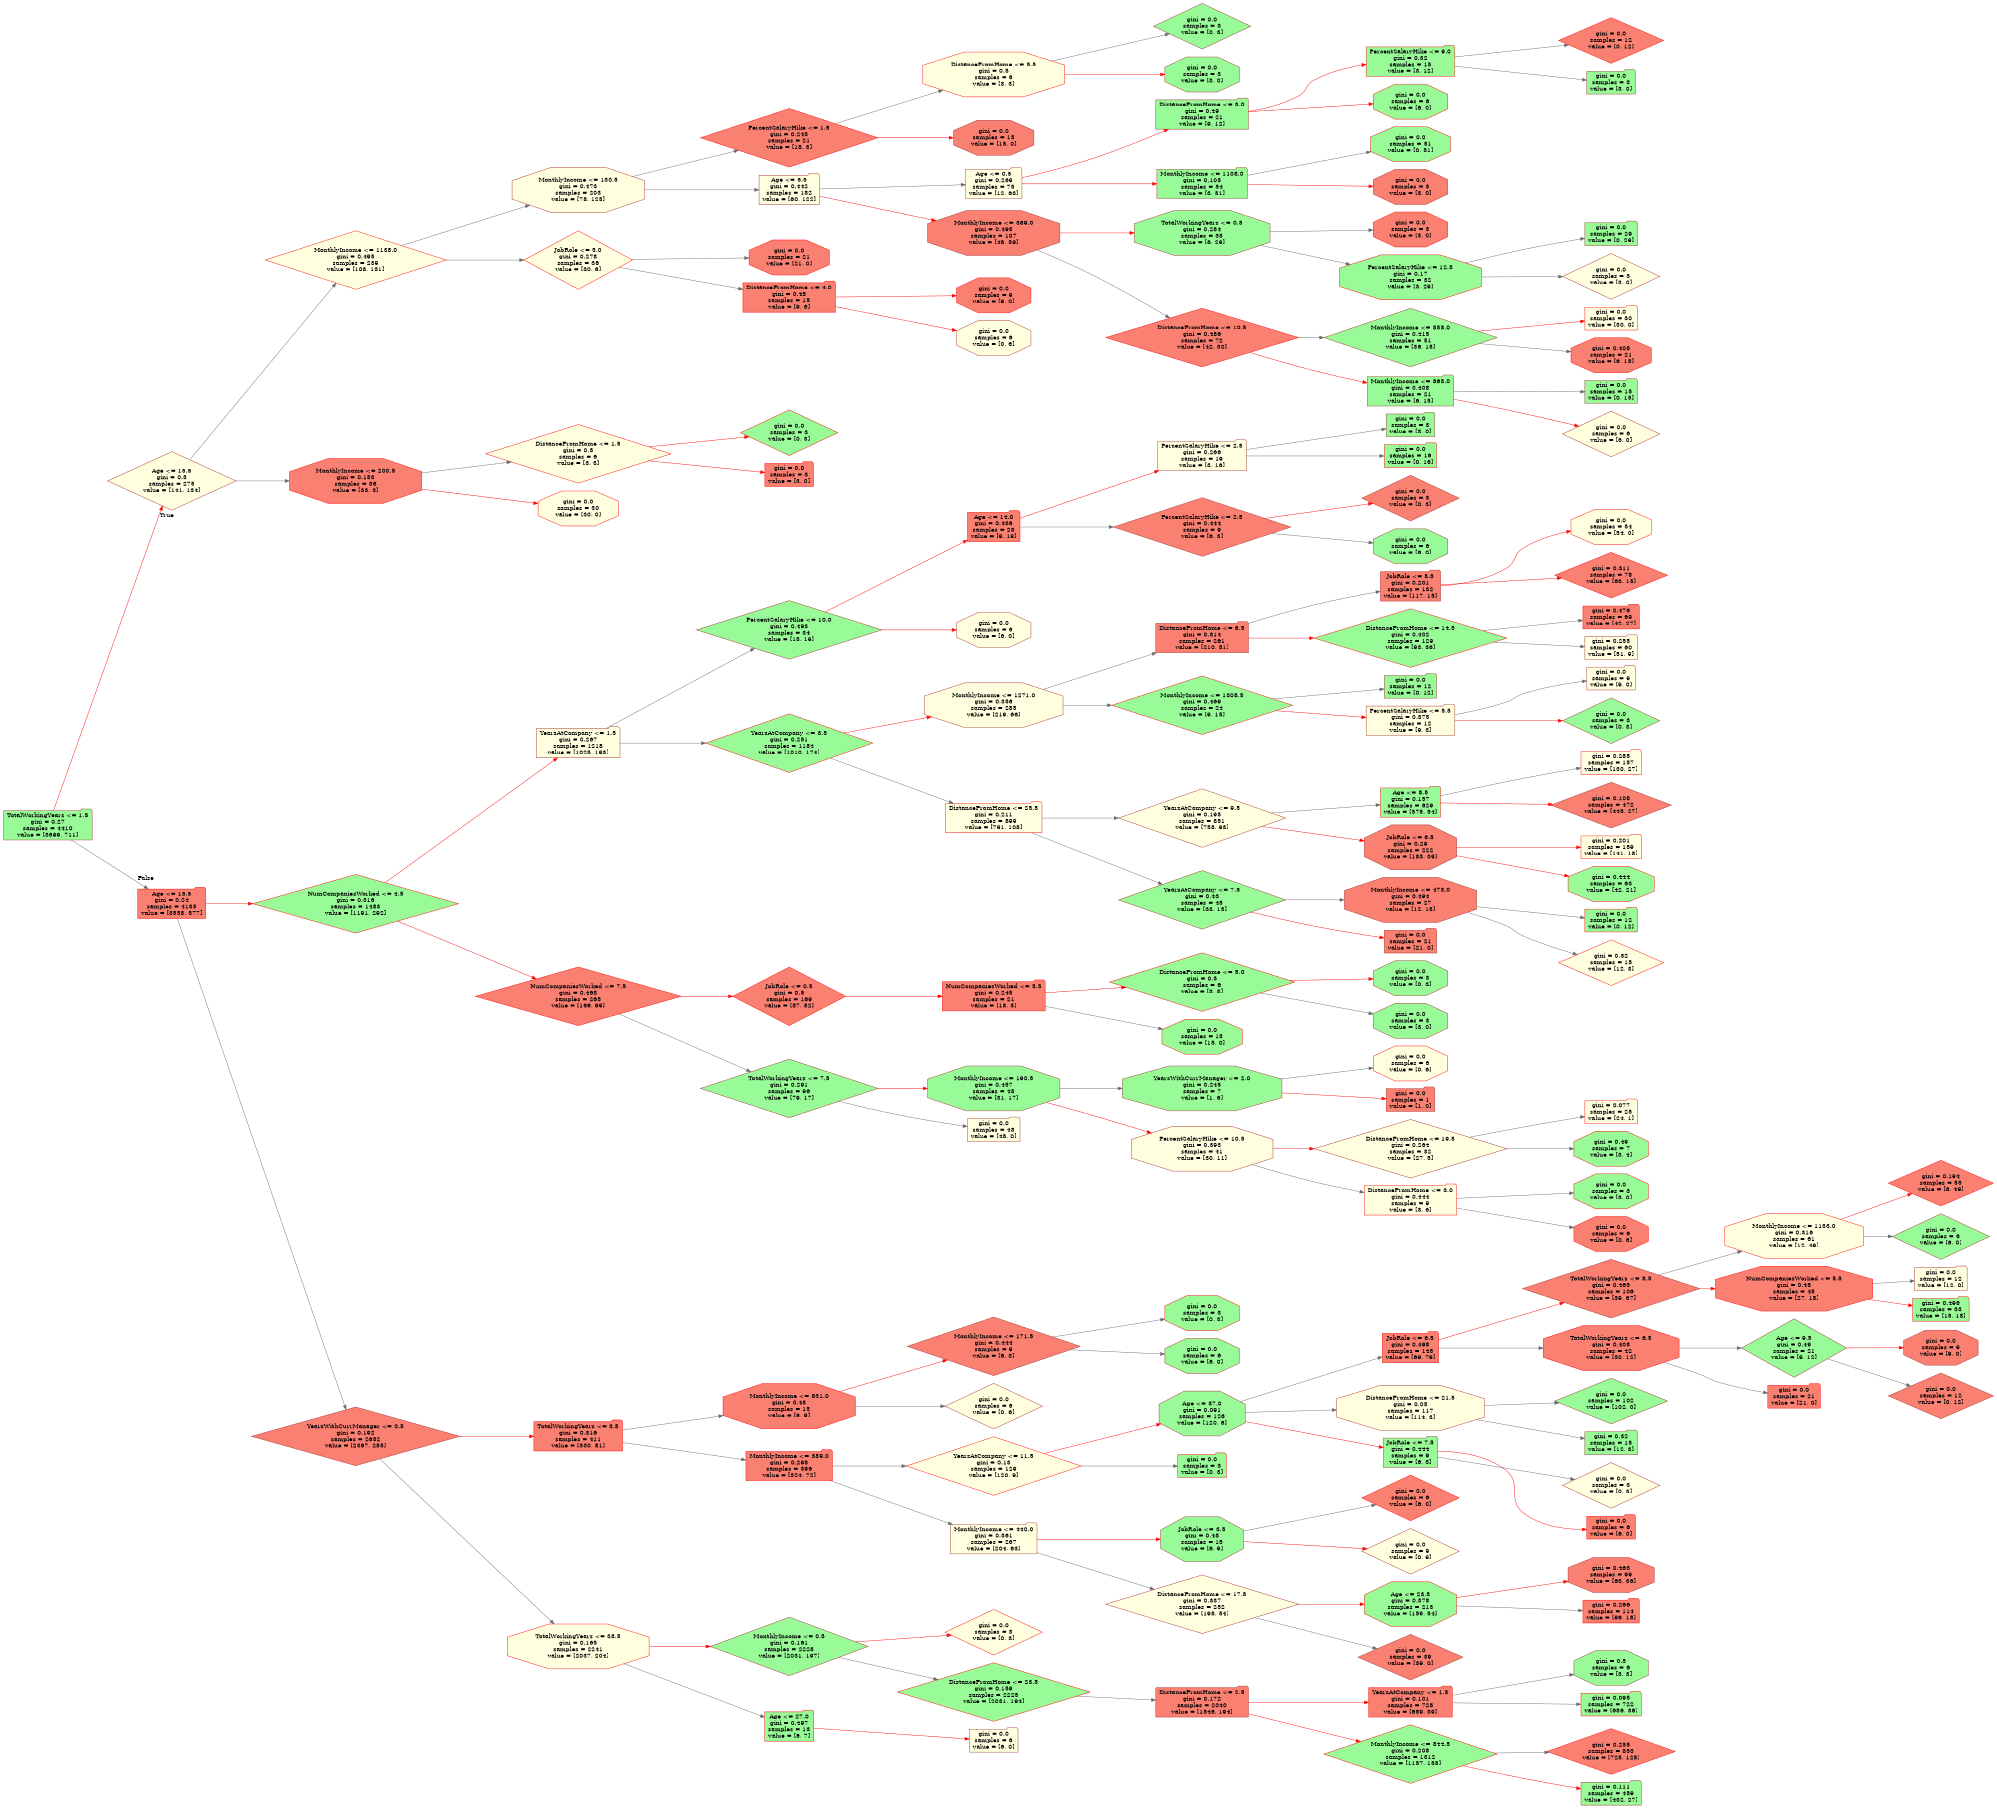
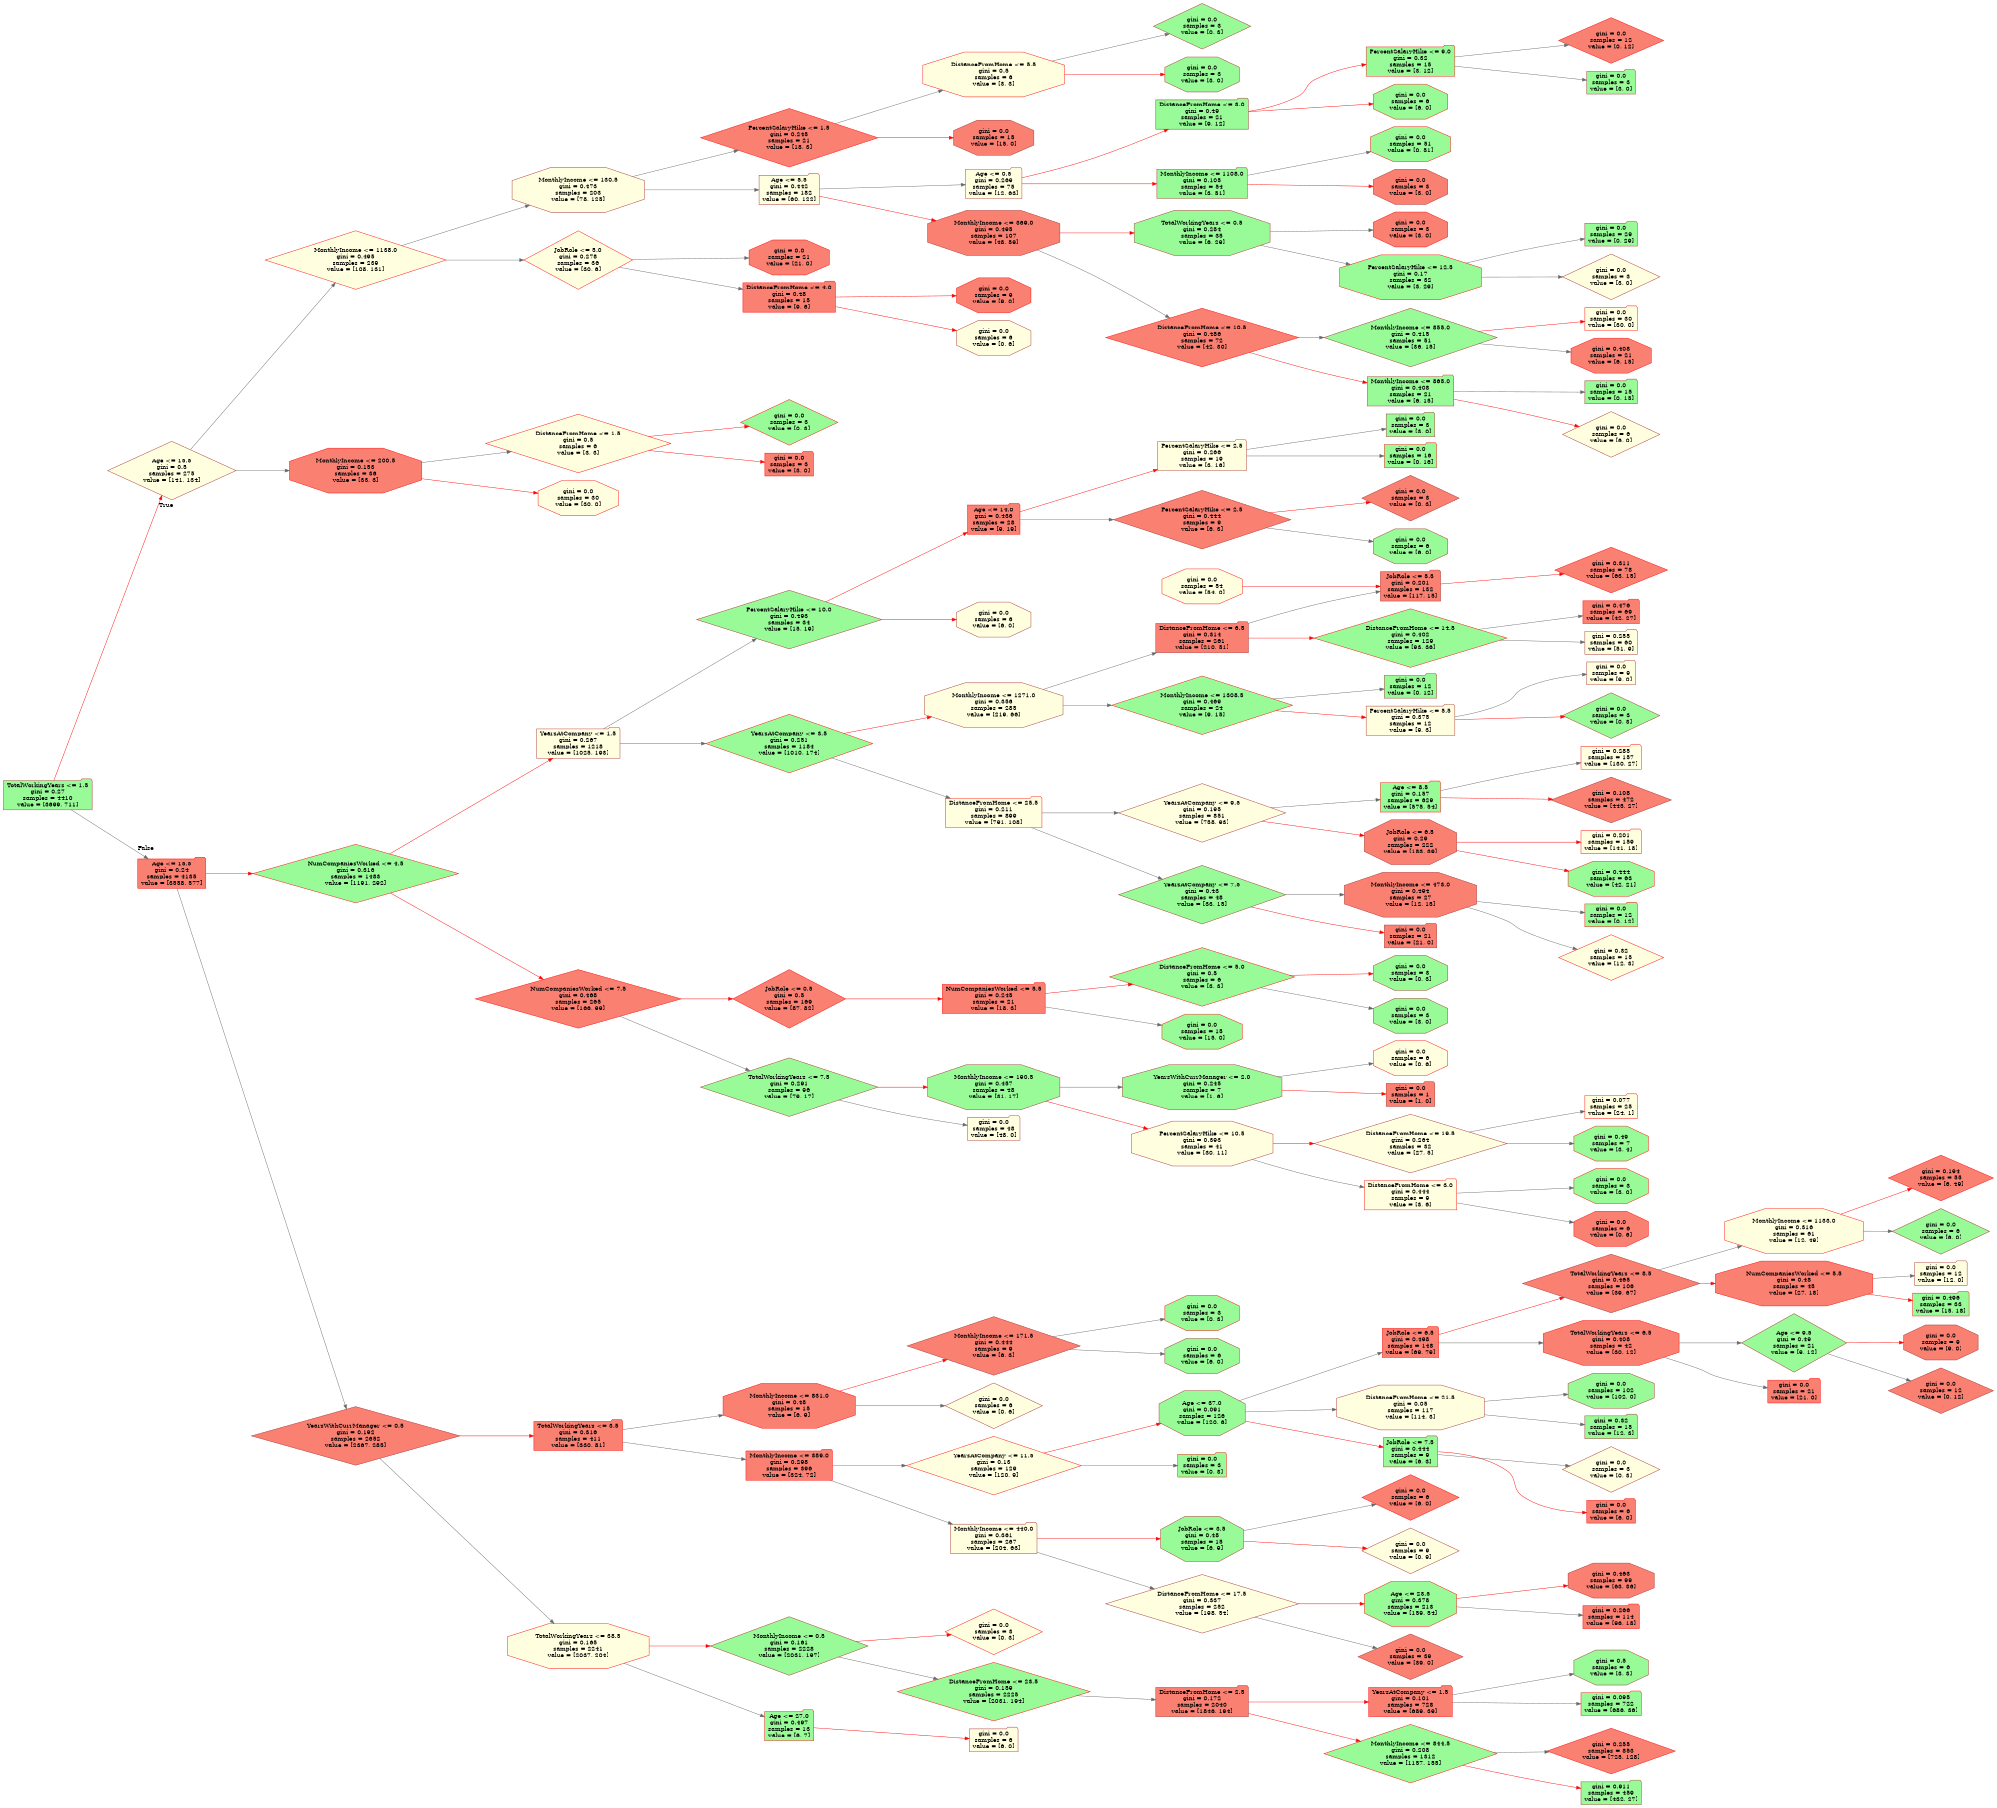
edge "JobRole <= 5.5 gini = 0.201 samples = 132 value = [117, 15]" -> "gini = 0.0 samples = 54 value = [54, 0]": reversed
node "gini = 0.0 samples = 102 value = [102, 0]": shape diamond -> octagon
node "gini = 0.111 samples = 459 value = [432, 27]": label "gini = 0.111 samples = 459 value = [432, 27]" -> "gini = 0.911 samples = 459 value = [432, 27]"
